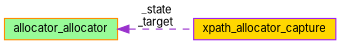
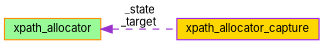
node "allocator_allocator": label "allocator_allocator" -> "xpath_allocator"
